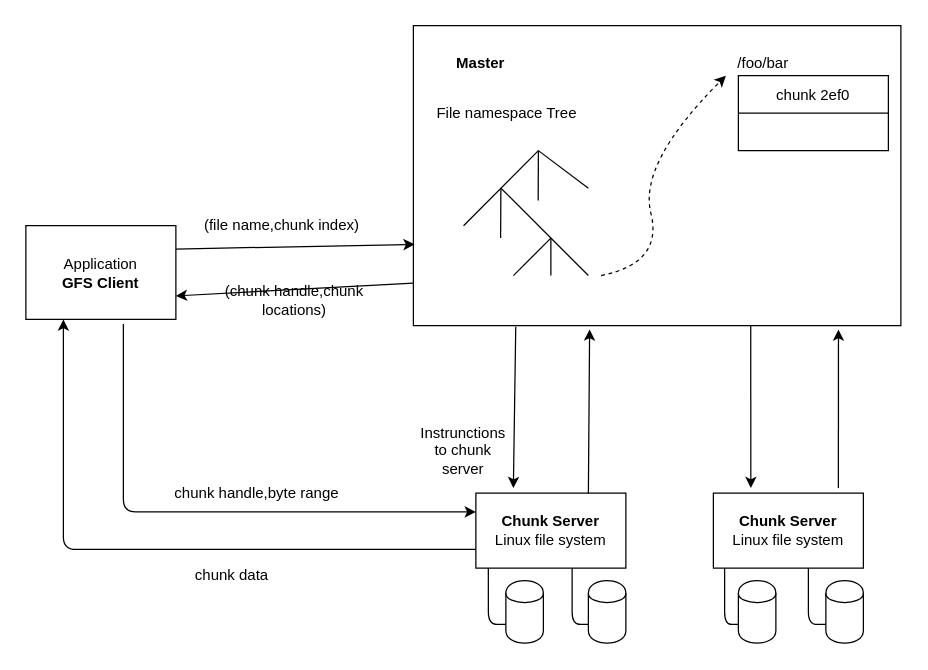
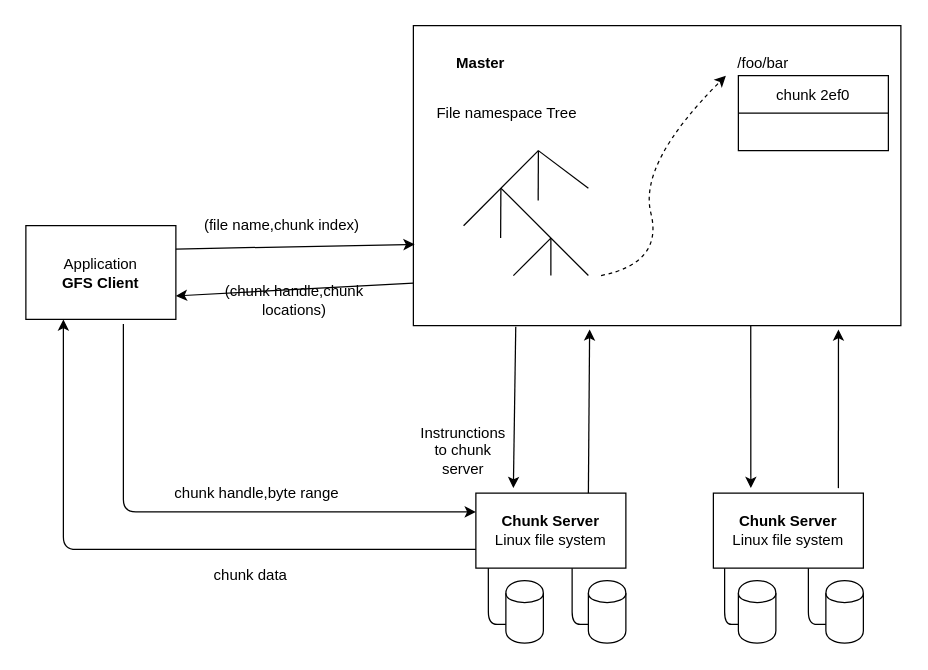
node "chunk data": moved (232, 576) -> (251, 576)
